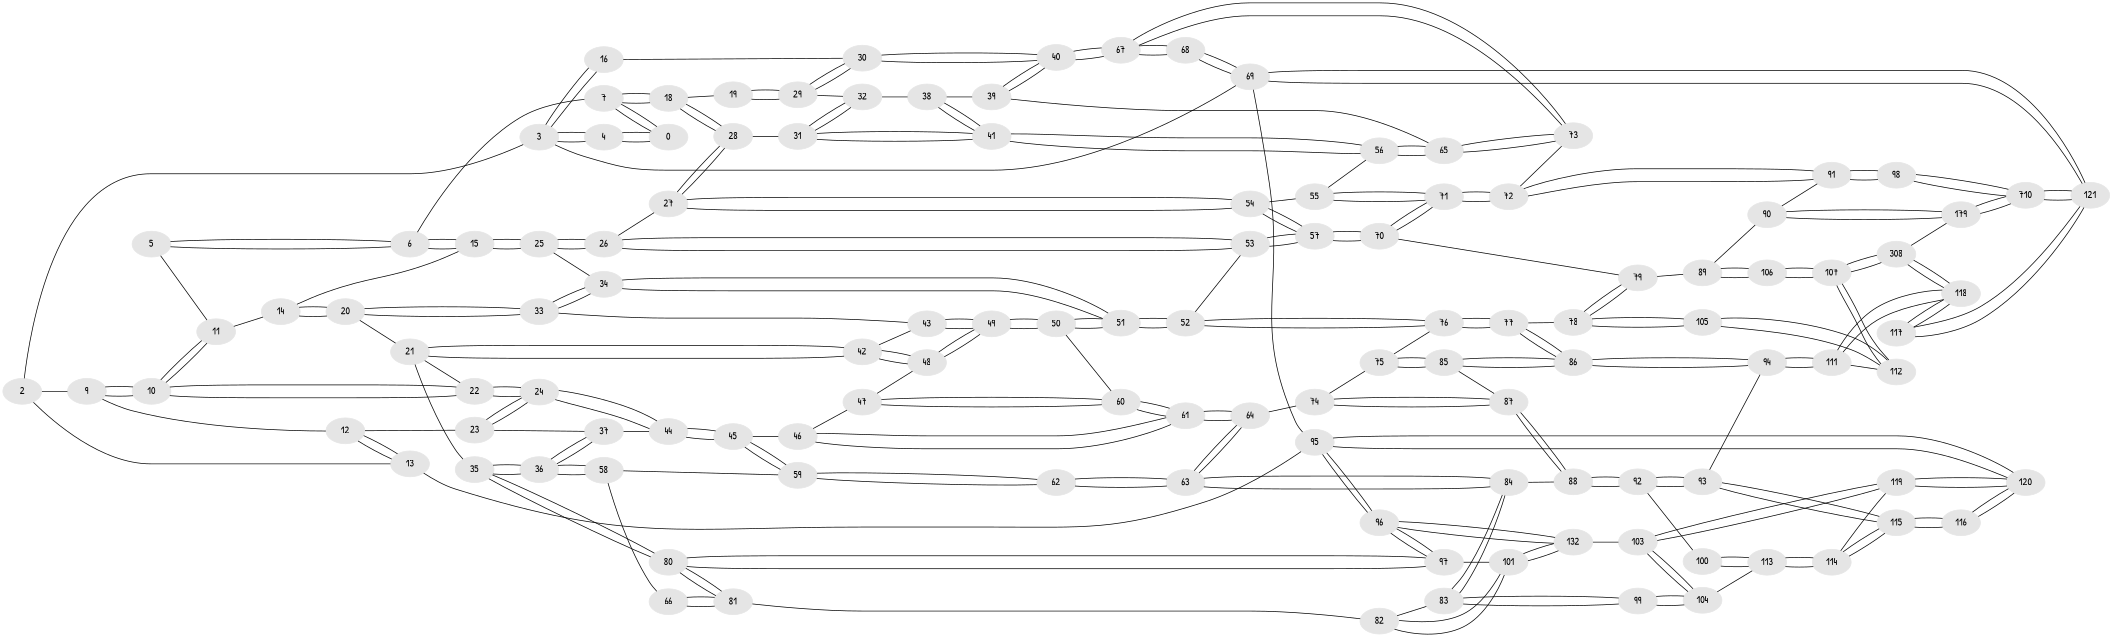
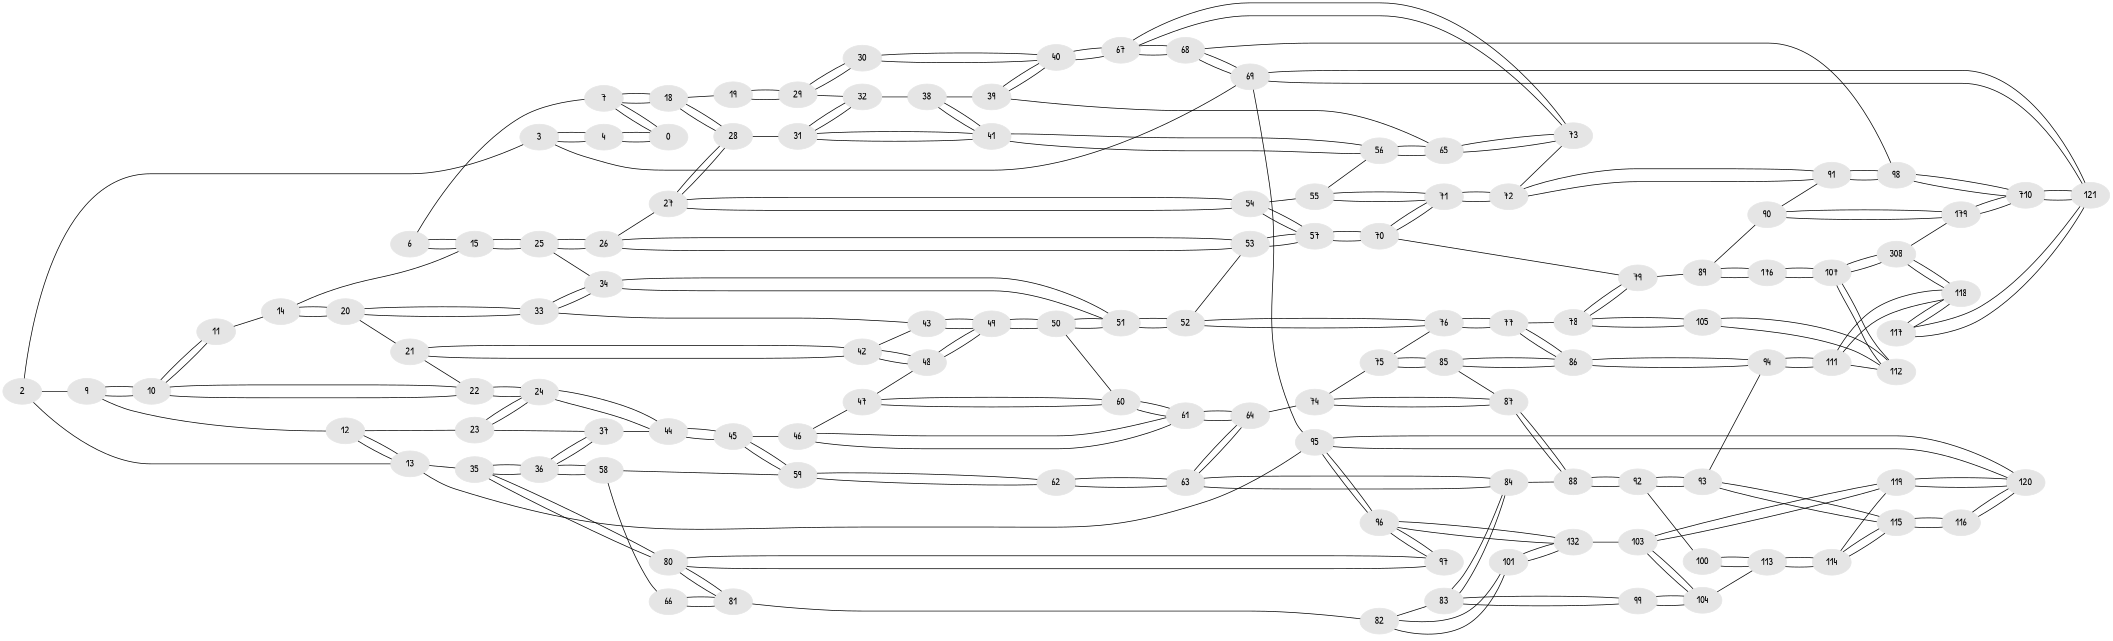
edge "68" -- "98": added
node "16": removed
node "5": removed
node "106": label "106" -> "176"
edge "21" -- "35": now "13" -- "35"
edge "97" -- "101": removed
